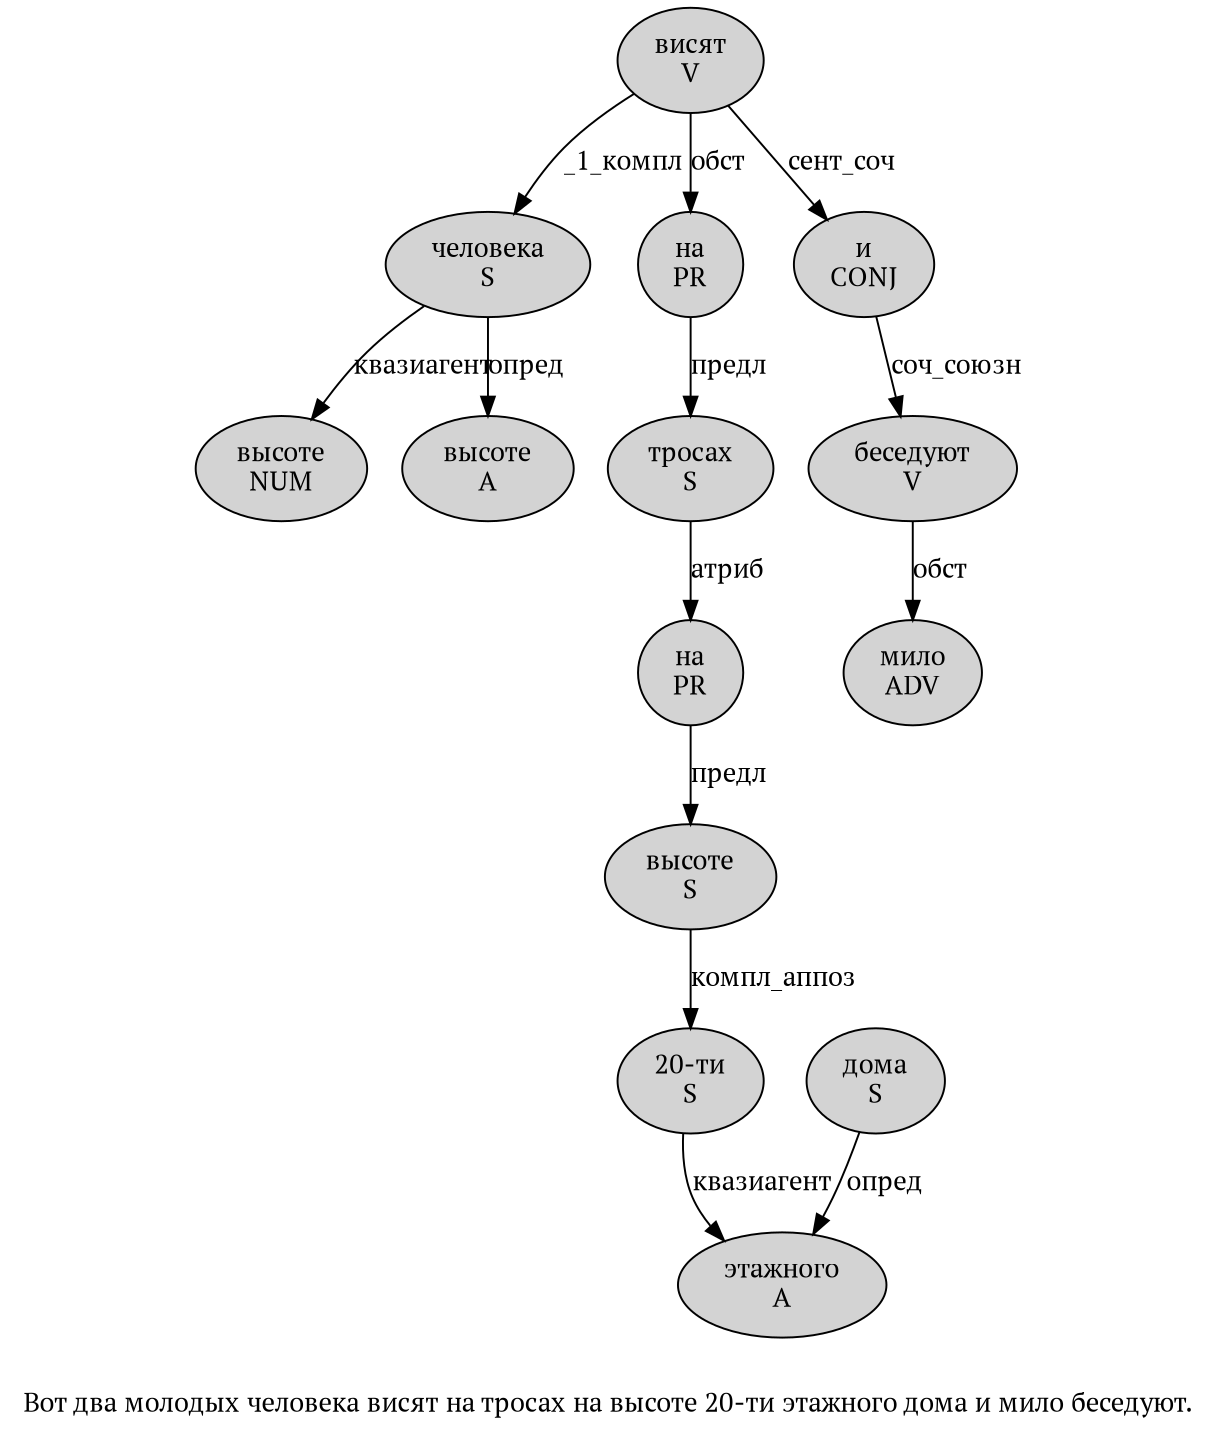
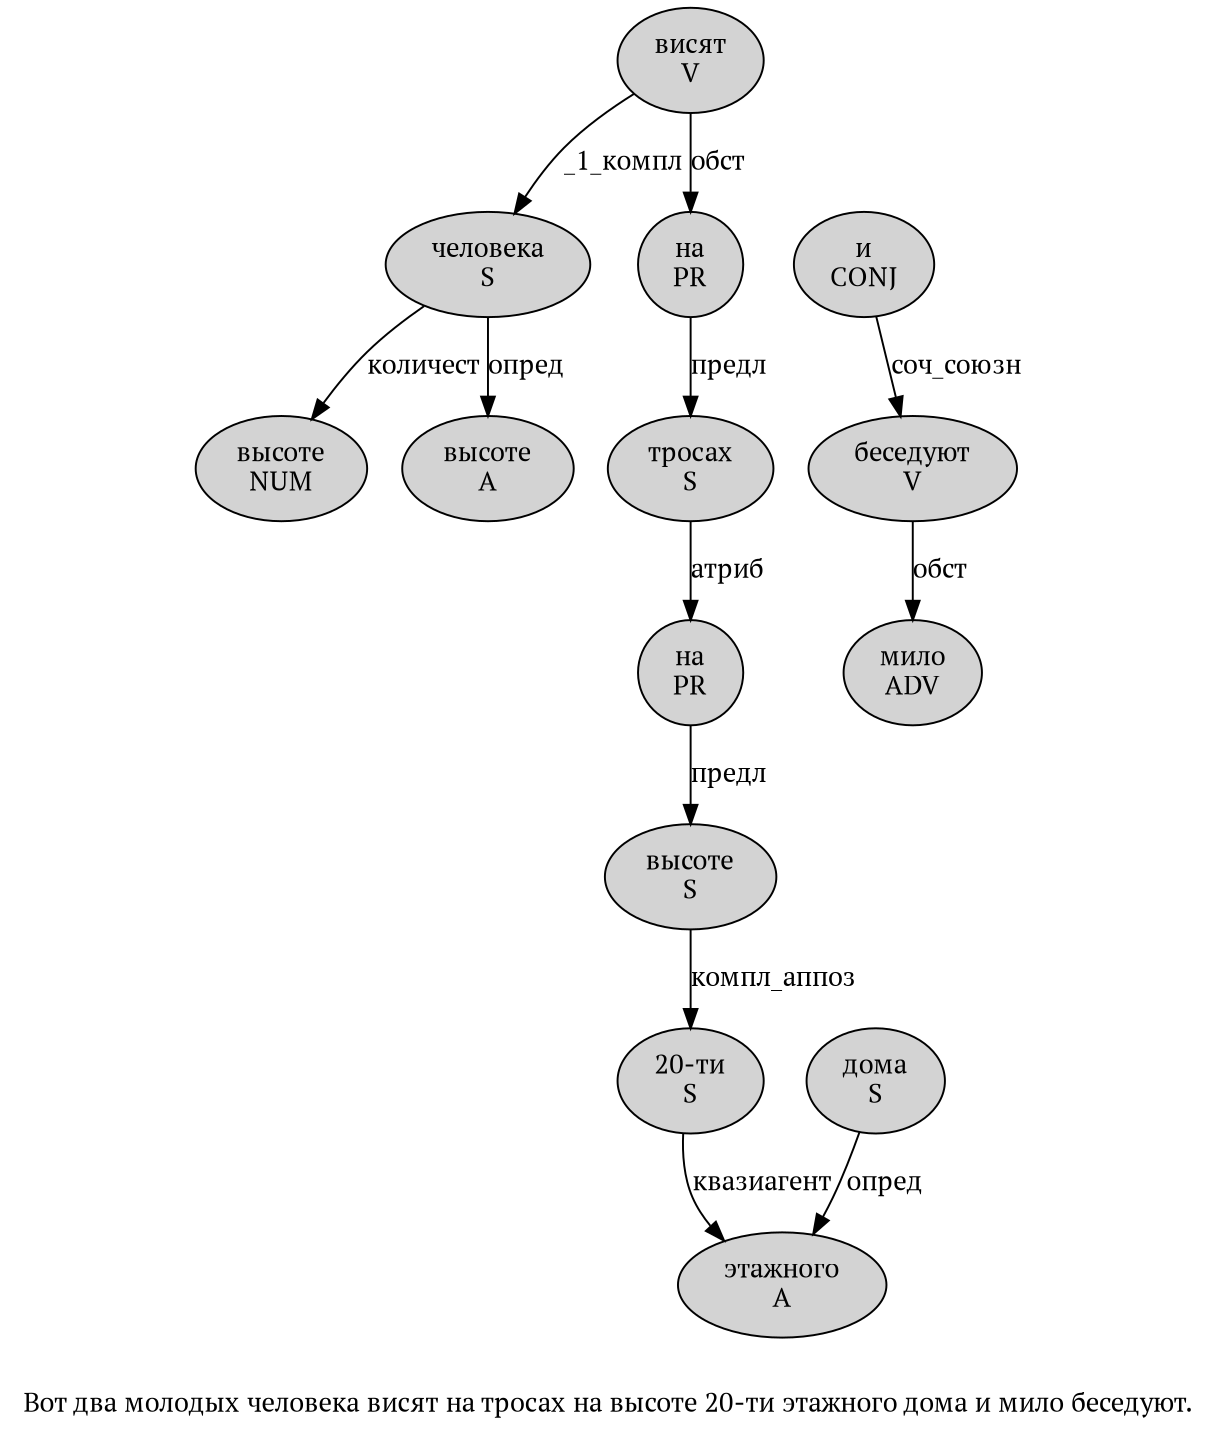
edge "висят V" -> "и CONJ": removed, label "сент_соч"
edge "человека S" -> "высоте NUM": label "квазиагент" -> "количест"
